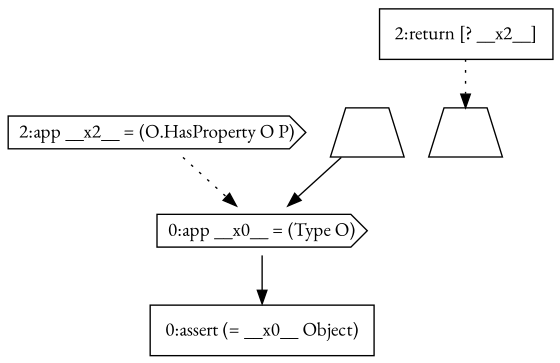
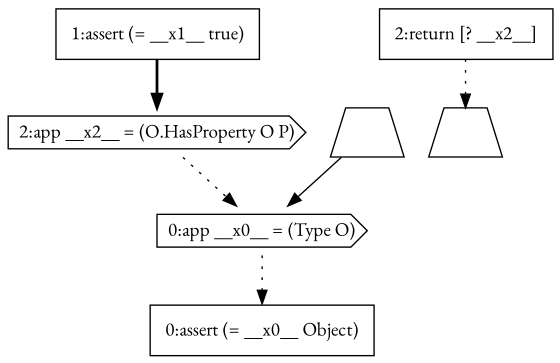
node "1:assert (= __x1__ true)": added
edge "0:app __x0__ = (Type O)" -> "0:assert (= __x0__ Object)": style solid -> dotted
